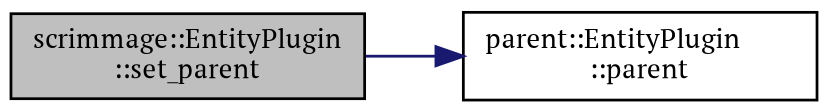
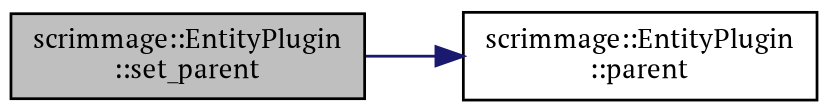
node "parent::EntityPlugin ::parent": label "parent::EntityPlugin ::parent" -> "scrimmage::EntityPlugin ::parent"
